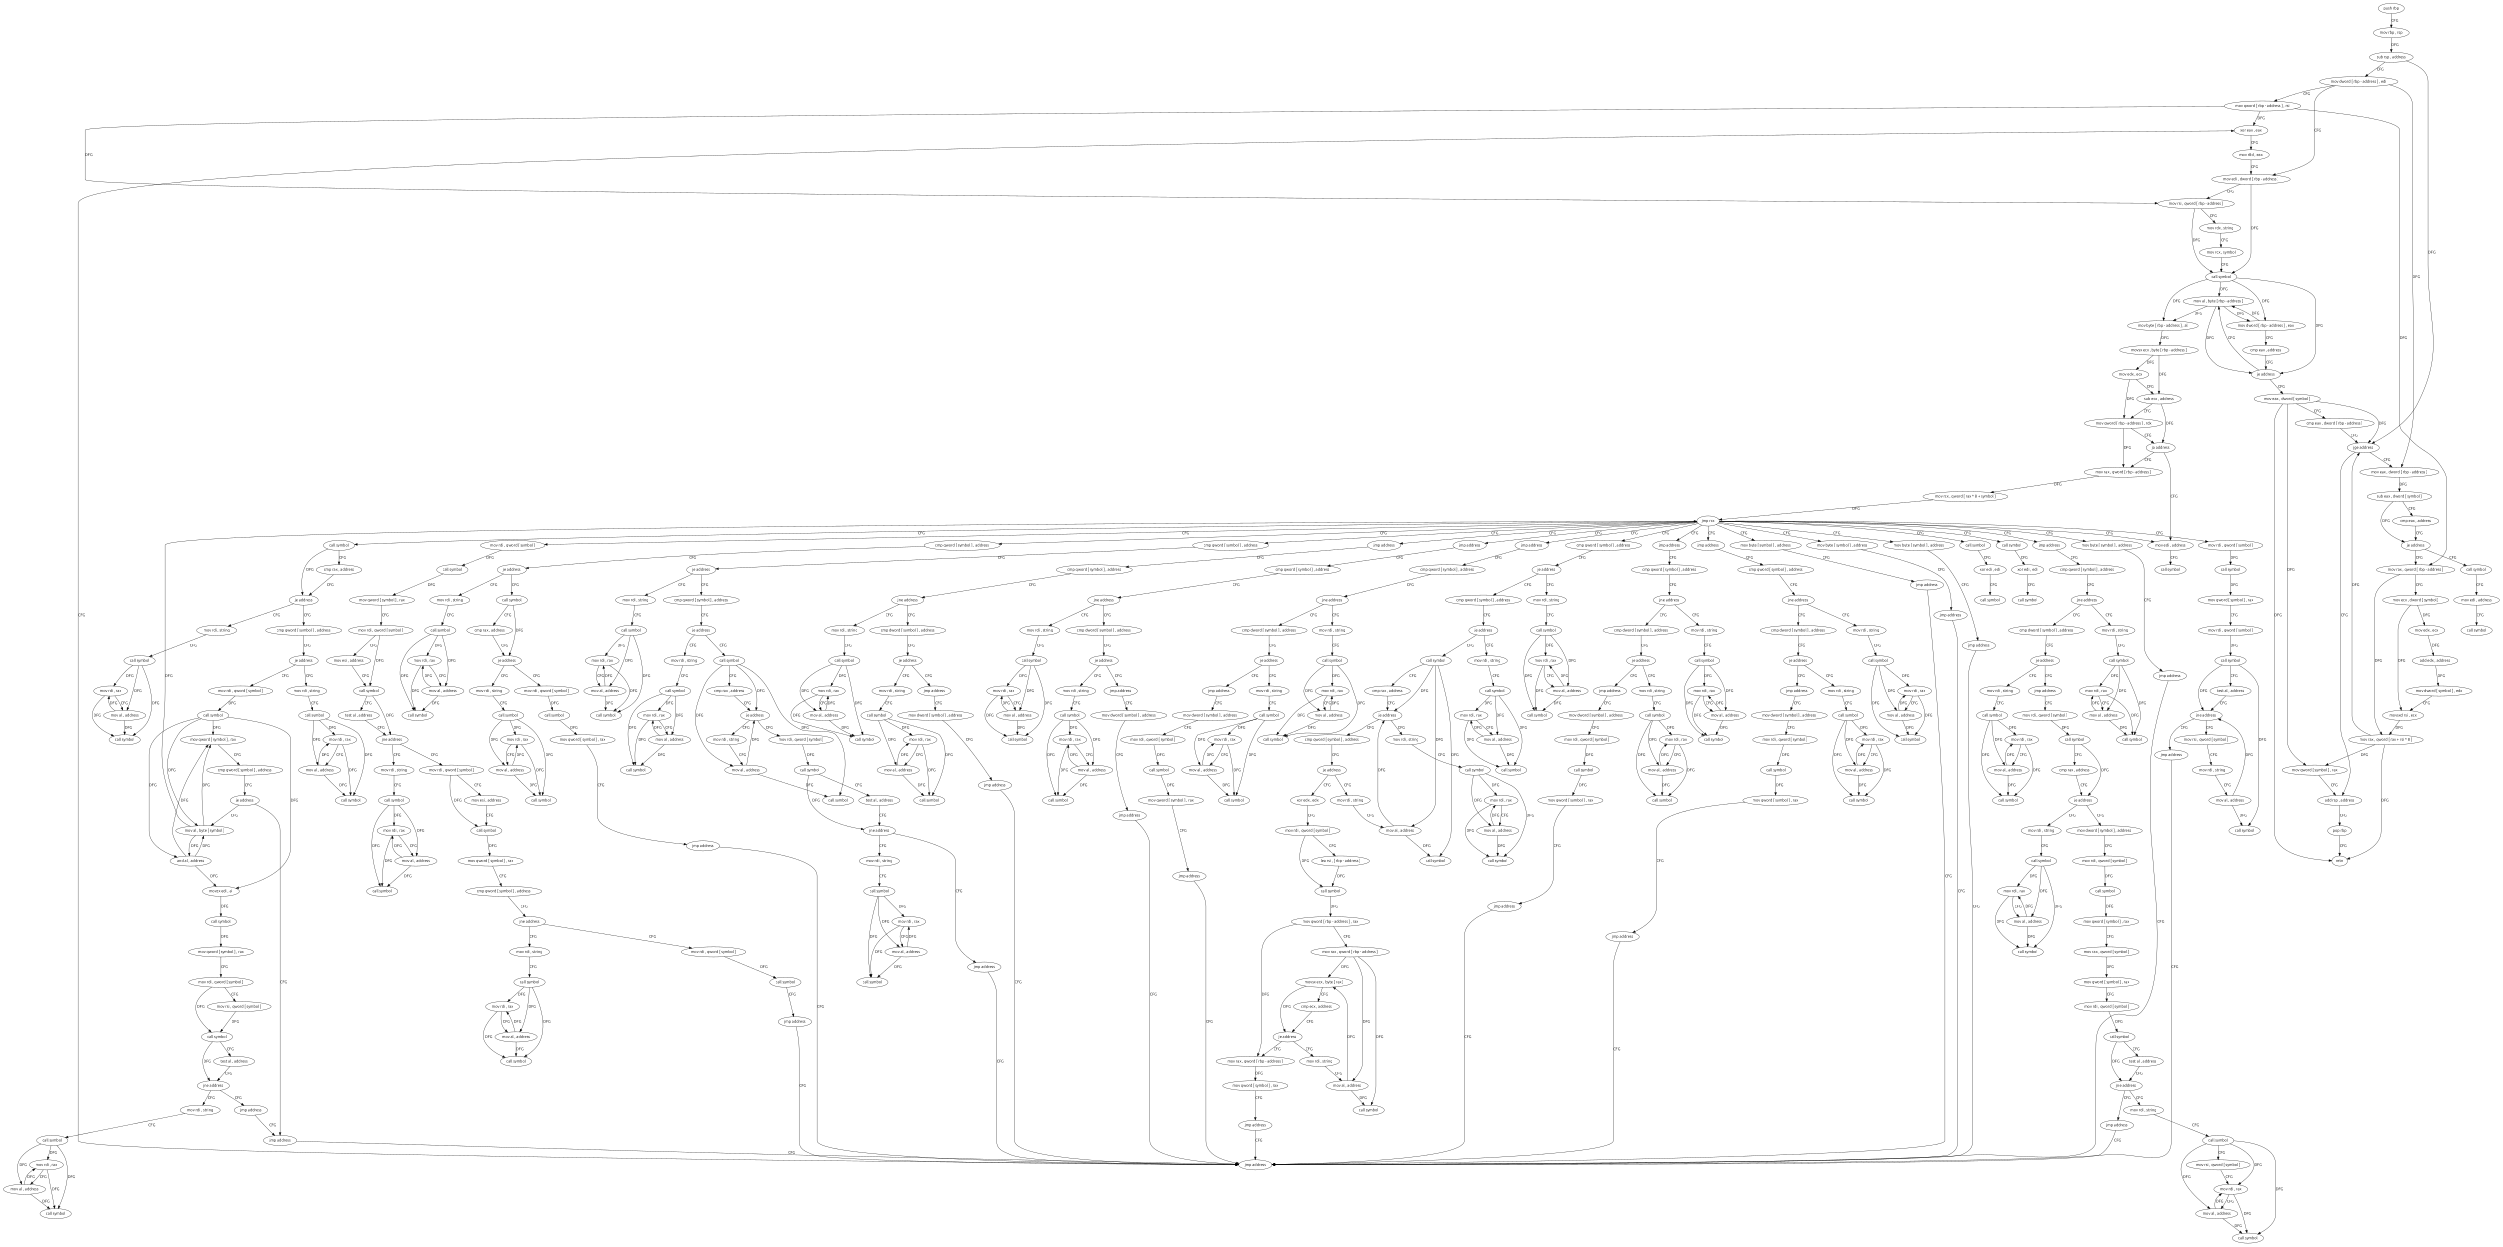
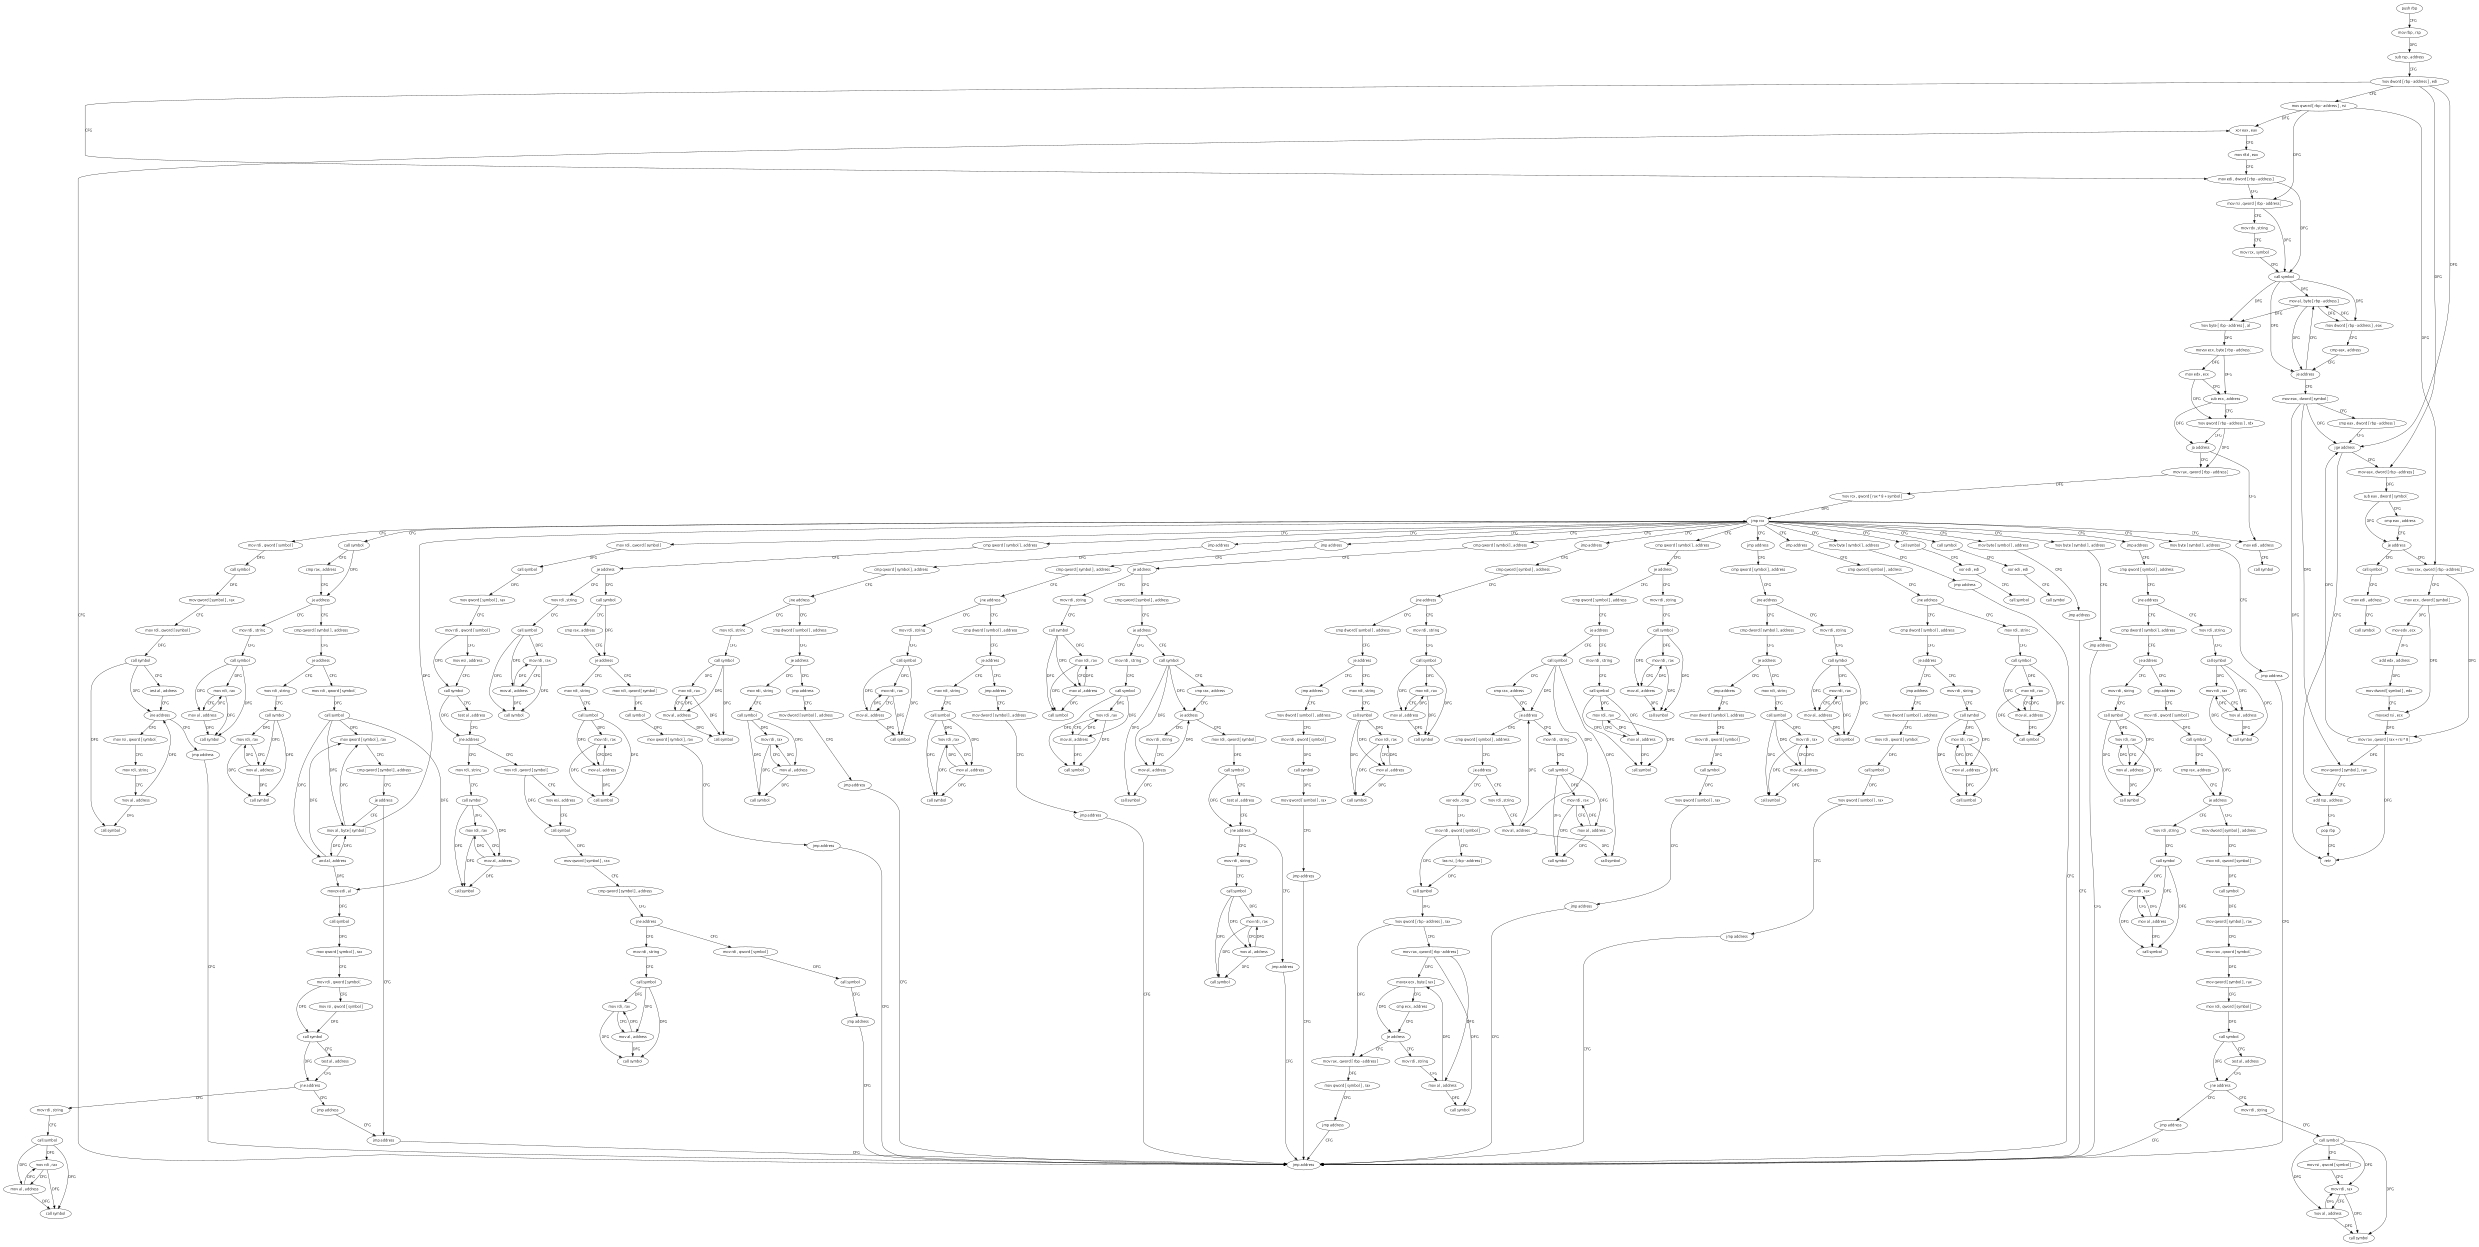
edge "sub rsp , address" -> "jge address": now "mov dword [ rbp - address ] , edi" -> "jge address"
node "xor edx , edx": label "xor edx , edx" -> "xor edx , cmp"
